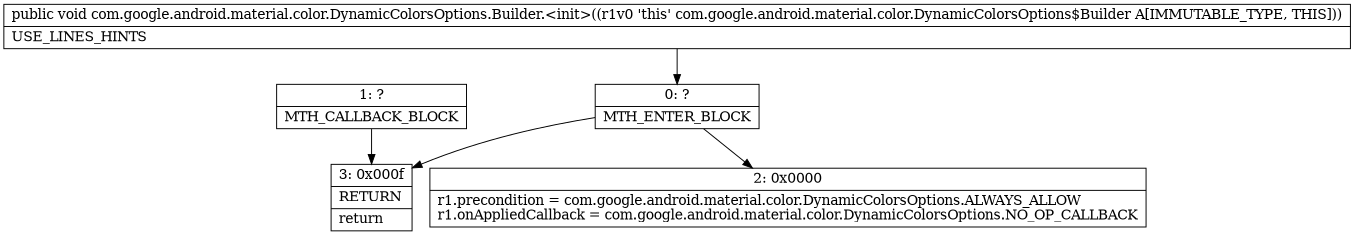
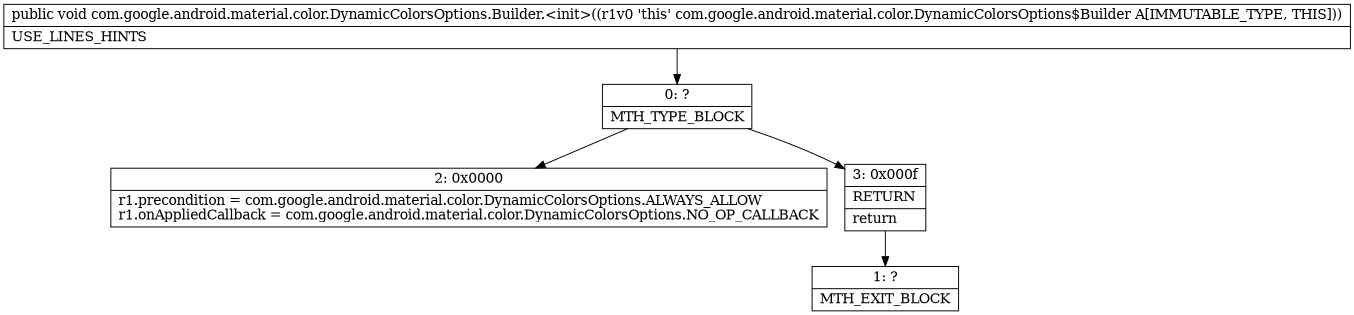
node "1: ?": text "MTH_CALLBACK_BLOCK" -> "MTH_EXIT_BLOCK"
node "0: ?": text "MTH_ENTER_BLOCK" -> "MTH_TYPE_BLOCK"
edge "1: ?" -> "3: 0x000f": reversed
